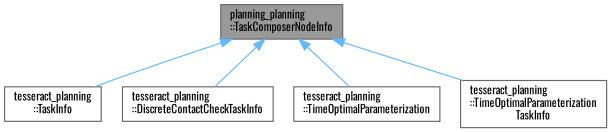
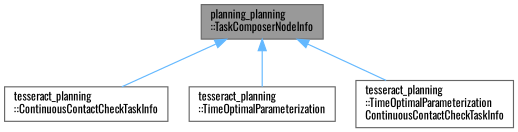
node "tesseract_planning ::TaskInfo": label "tesseract_planning ::TaskInfo" -> "tesseract_planning ::ContinuousContactCheckTaskInfo"
node "tesseract_planning ::DiscreteContactCheckTaskInfo": removed
node "tesseract_planning ::TimeOptimalParameterization TaskInfo": label "tesseract_planning ::TimeOptimalParameterization TaskInfo" -> "tesseract_planning ::TimeOptimalParameterization ContinuousContactCheckTaskInfo"
